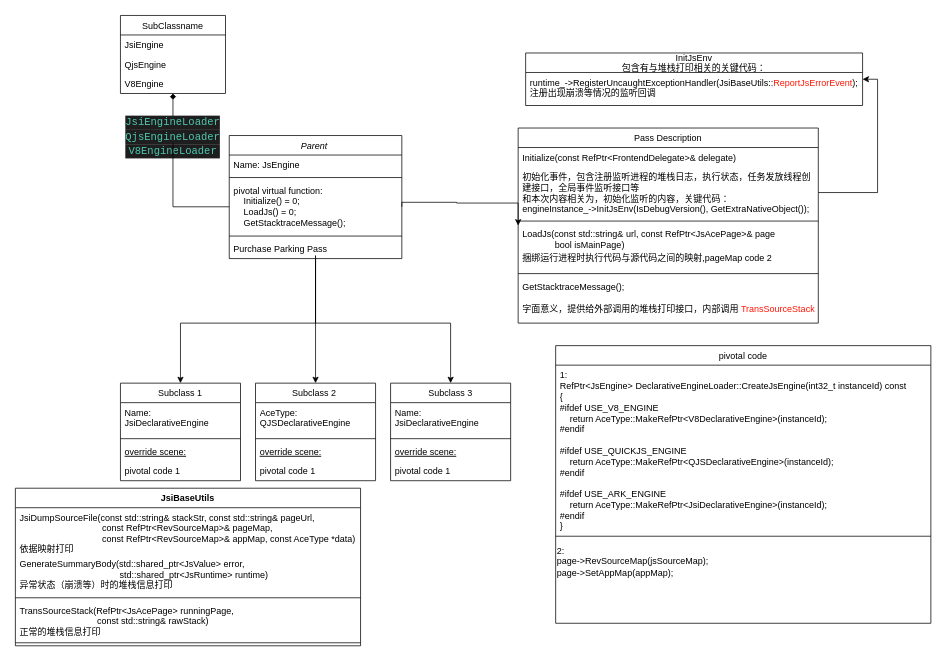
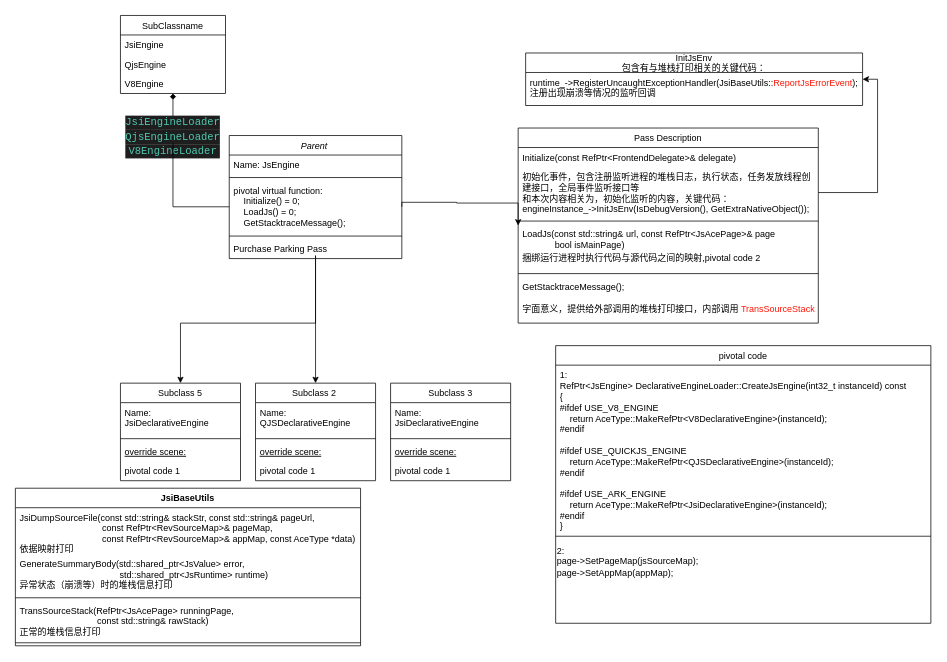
node "捆绑运行进程时执行代码与源代码之间的映射,pageMap code 2": label "捆绑运行进程时执行代码与源代码之间的映射,pageMap code 2" -> "捆绑运行进程时执行代码与源代码之间的映射,pivotal code 2"
edge "Parent" -> "Subclass 3": removed
node "Subclass 1": label "Subclass 1" -> "Subclass 5"
node "AceType: QJSDeclarativeEngine": label "AceType: QJSDeclarativeEngine" -> "Name: QJSDeclarativeEngine"
node "2: page->RevSourceMap(jsSourceMap); page->SetAppMap(appMap);": label "2: page->RevSourceMap(jsSourceMap); page->SetAppMap(appMap);" -> "2: page->SetPageMap(jsSourceMap); page->SetAppMap(appMap);"
